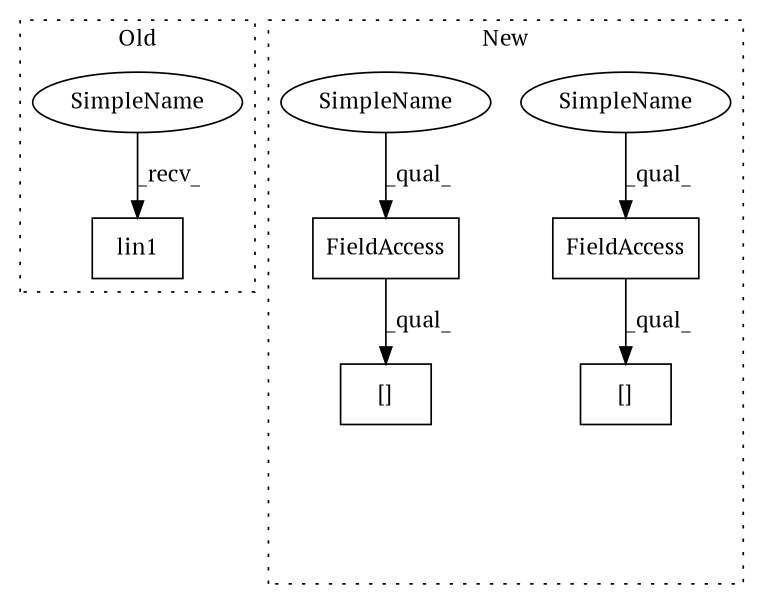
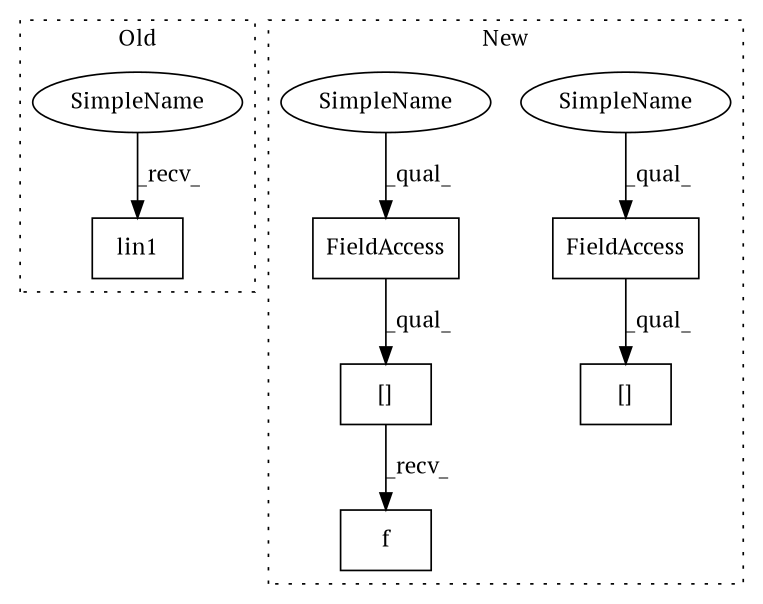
node "f": added
